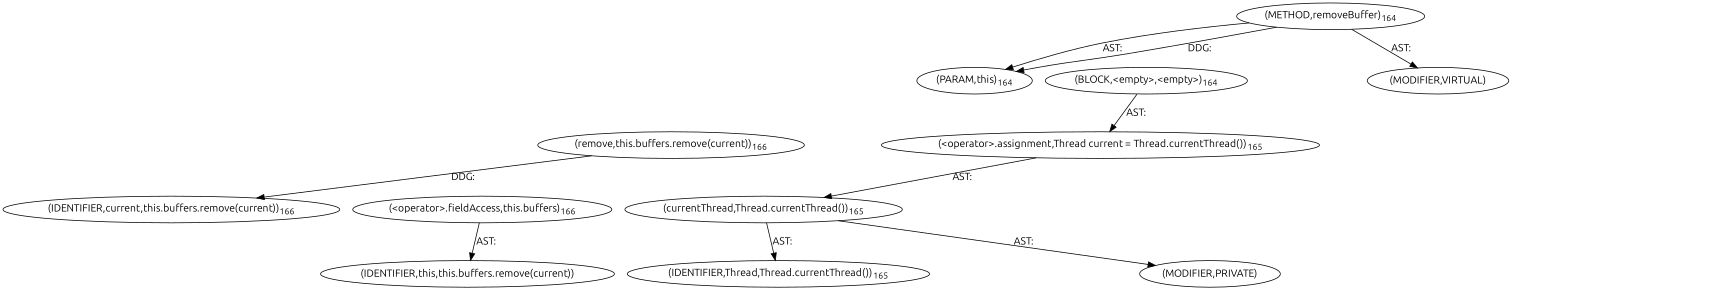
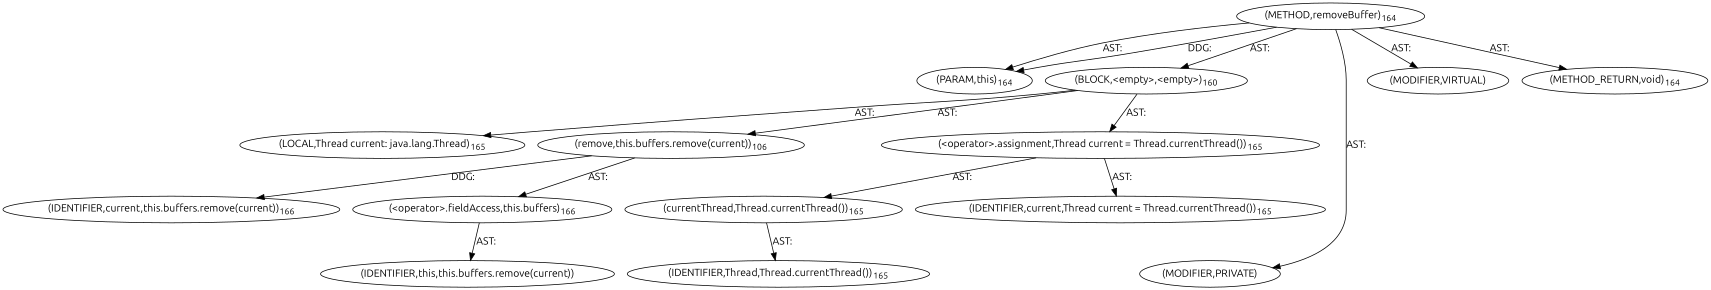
edge "(METHOD,removeBuffer)" -> "(BLOCK,<empty>,<empty>)": added, label "AST:"
node "(BLOCK,<empty>,<empty>)": text "164" -> "160"
node "(METHOD_RETURN,void)": added
edge "(BLOCK,<empty>,<empty>)" -> "(remove,this.buffers.remove(current))": added, label "AST:"
node "(remove,this.buffers.remove(current))": text "166" -> "106"
node "(LOCAL,Thread current: java.lang.Thread)": added
edge "(remove,this.buffers.remove(current))" -> "(<operator>.fieldAccess,this.buffers)": added, label "AST:"
node "(IDENTIFIER,current,Thread current = Thread.currentThread())": added
edge "(currentThread,Thread.currentThread())" -> "(MODIFIER,PRIVATE)": now "(METHOD,removeBuffer)" -> "(MODIFIER,PRIVATE)"
